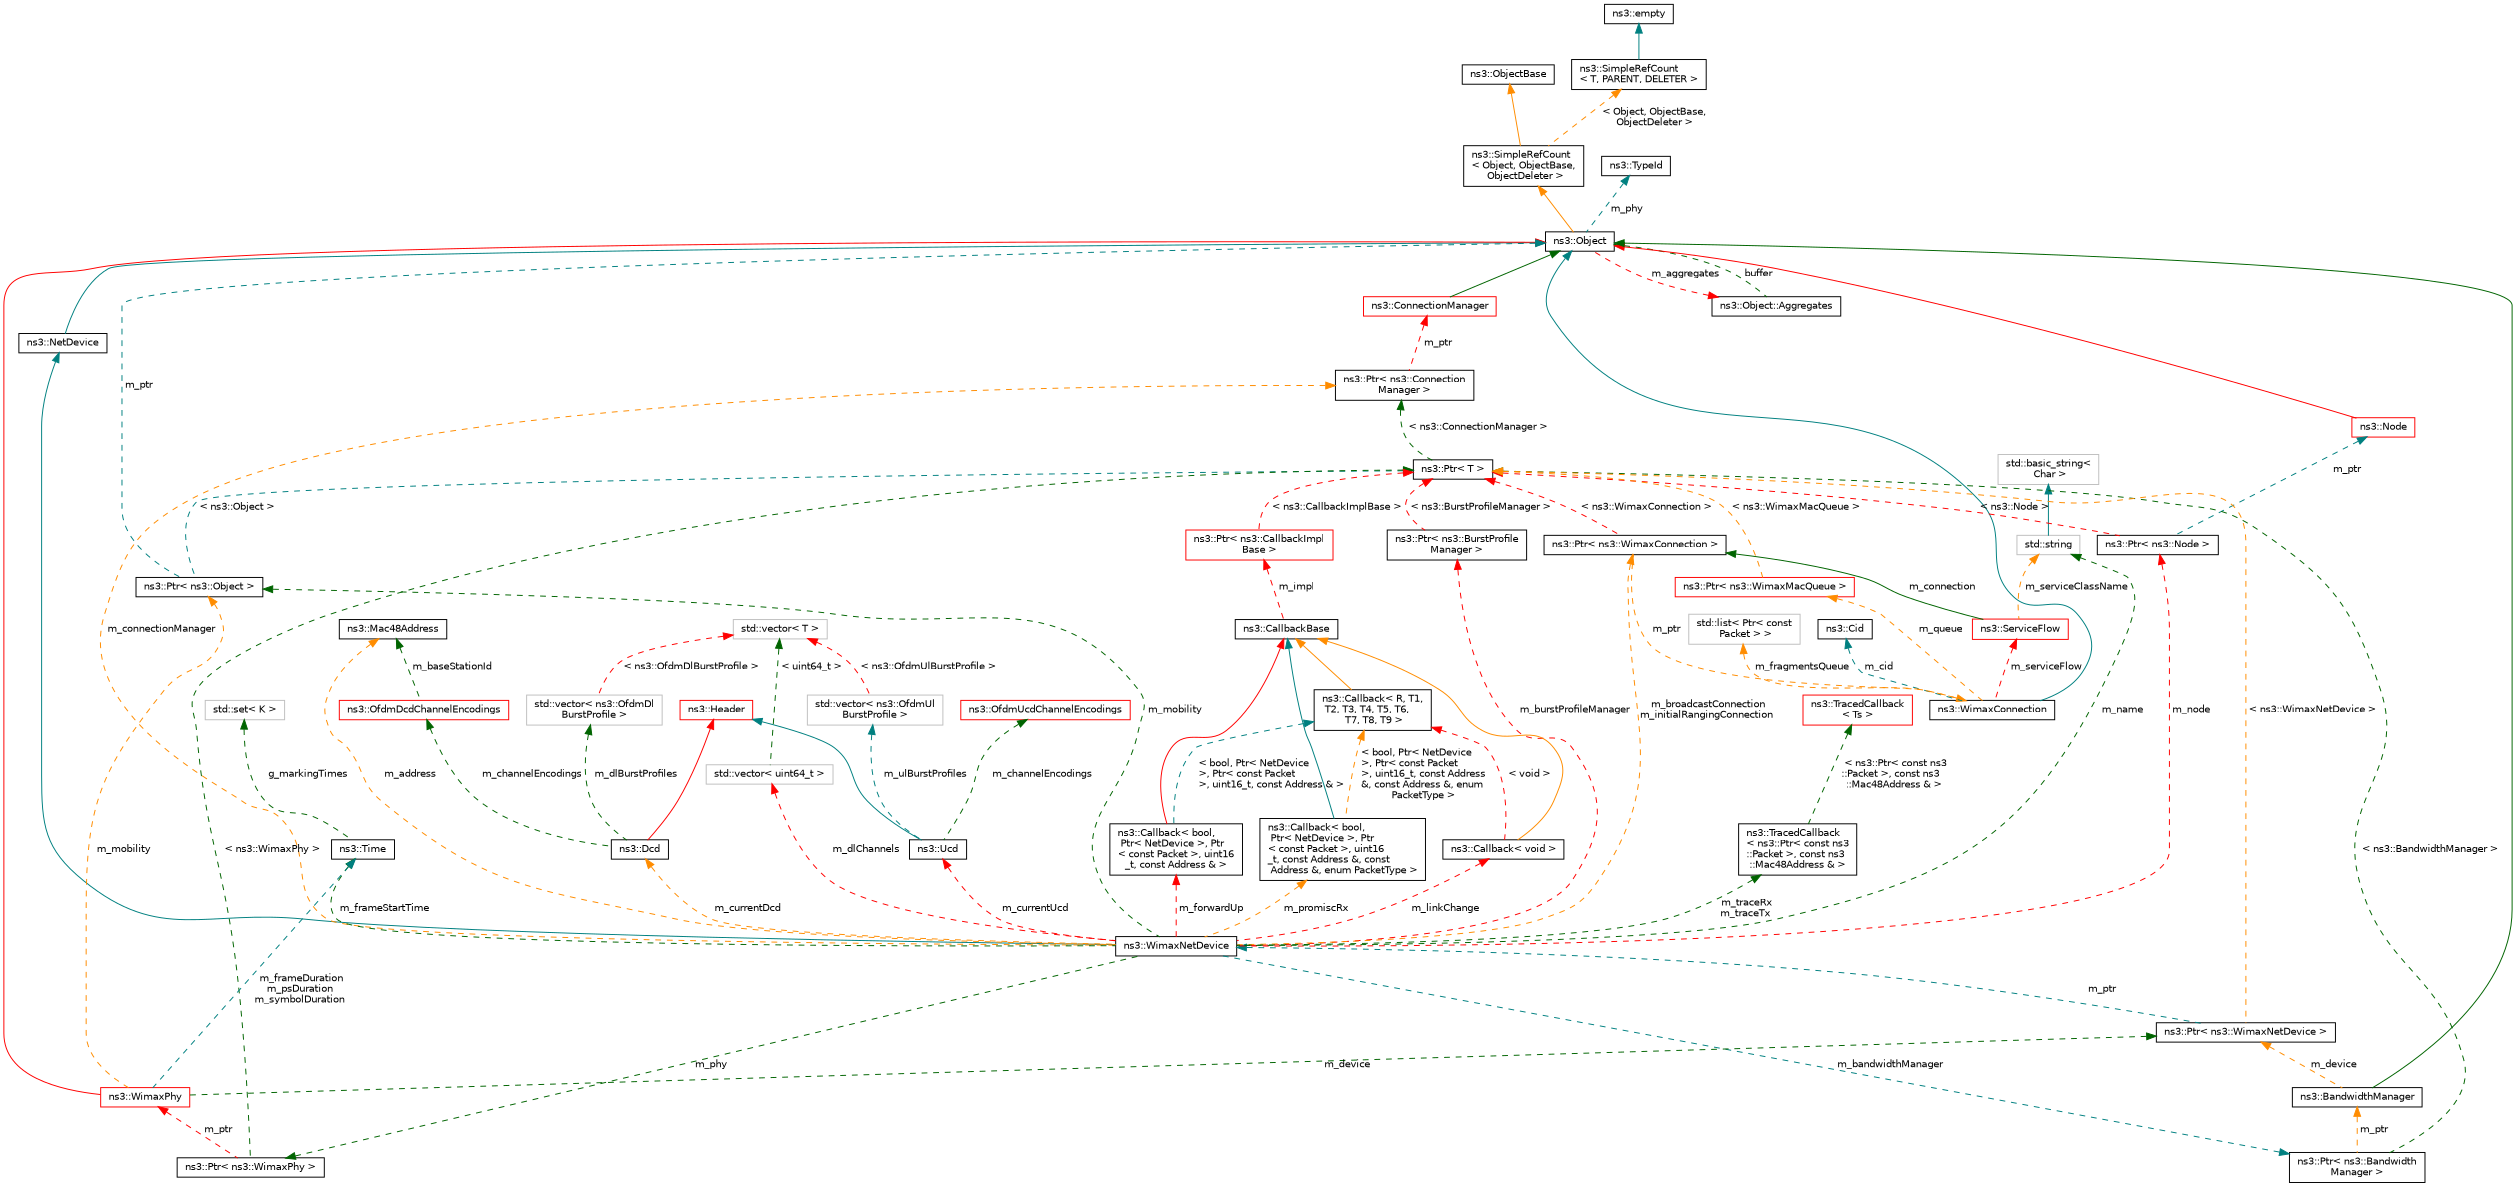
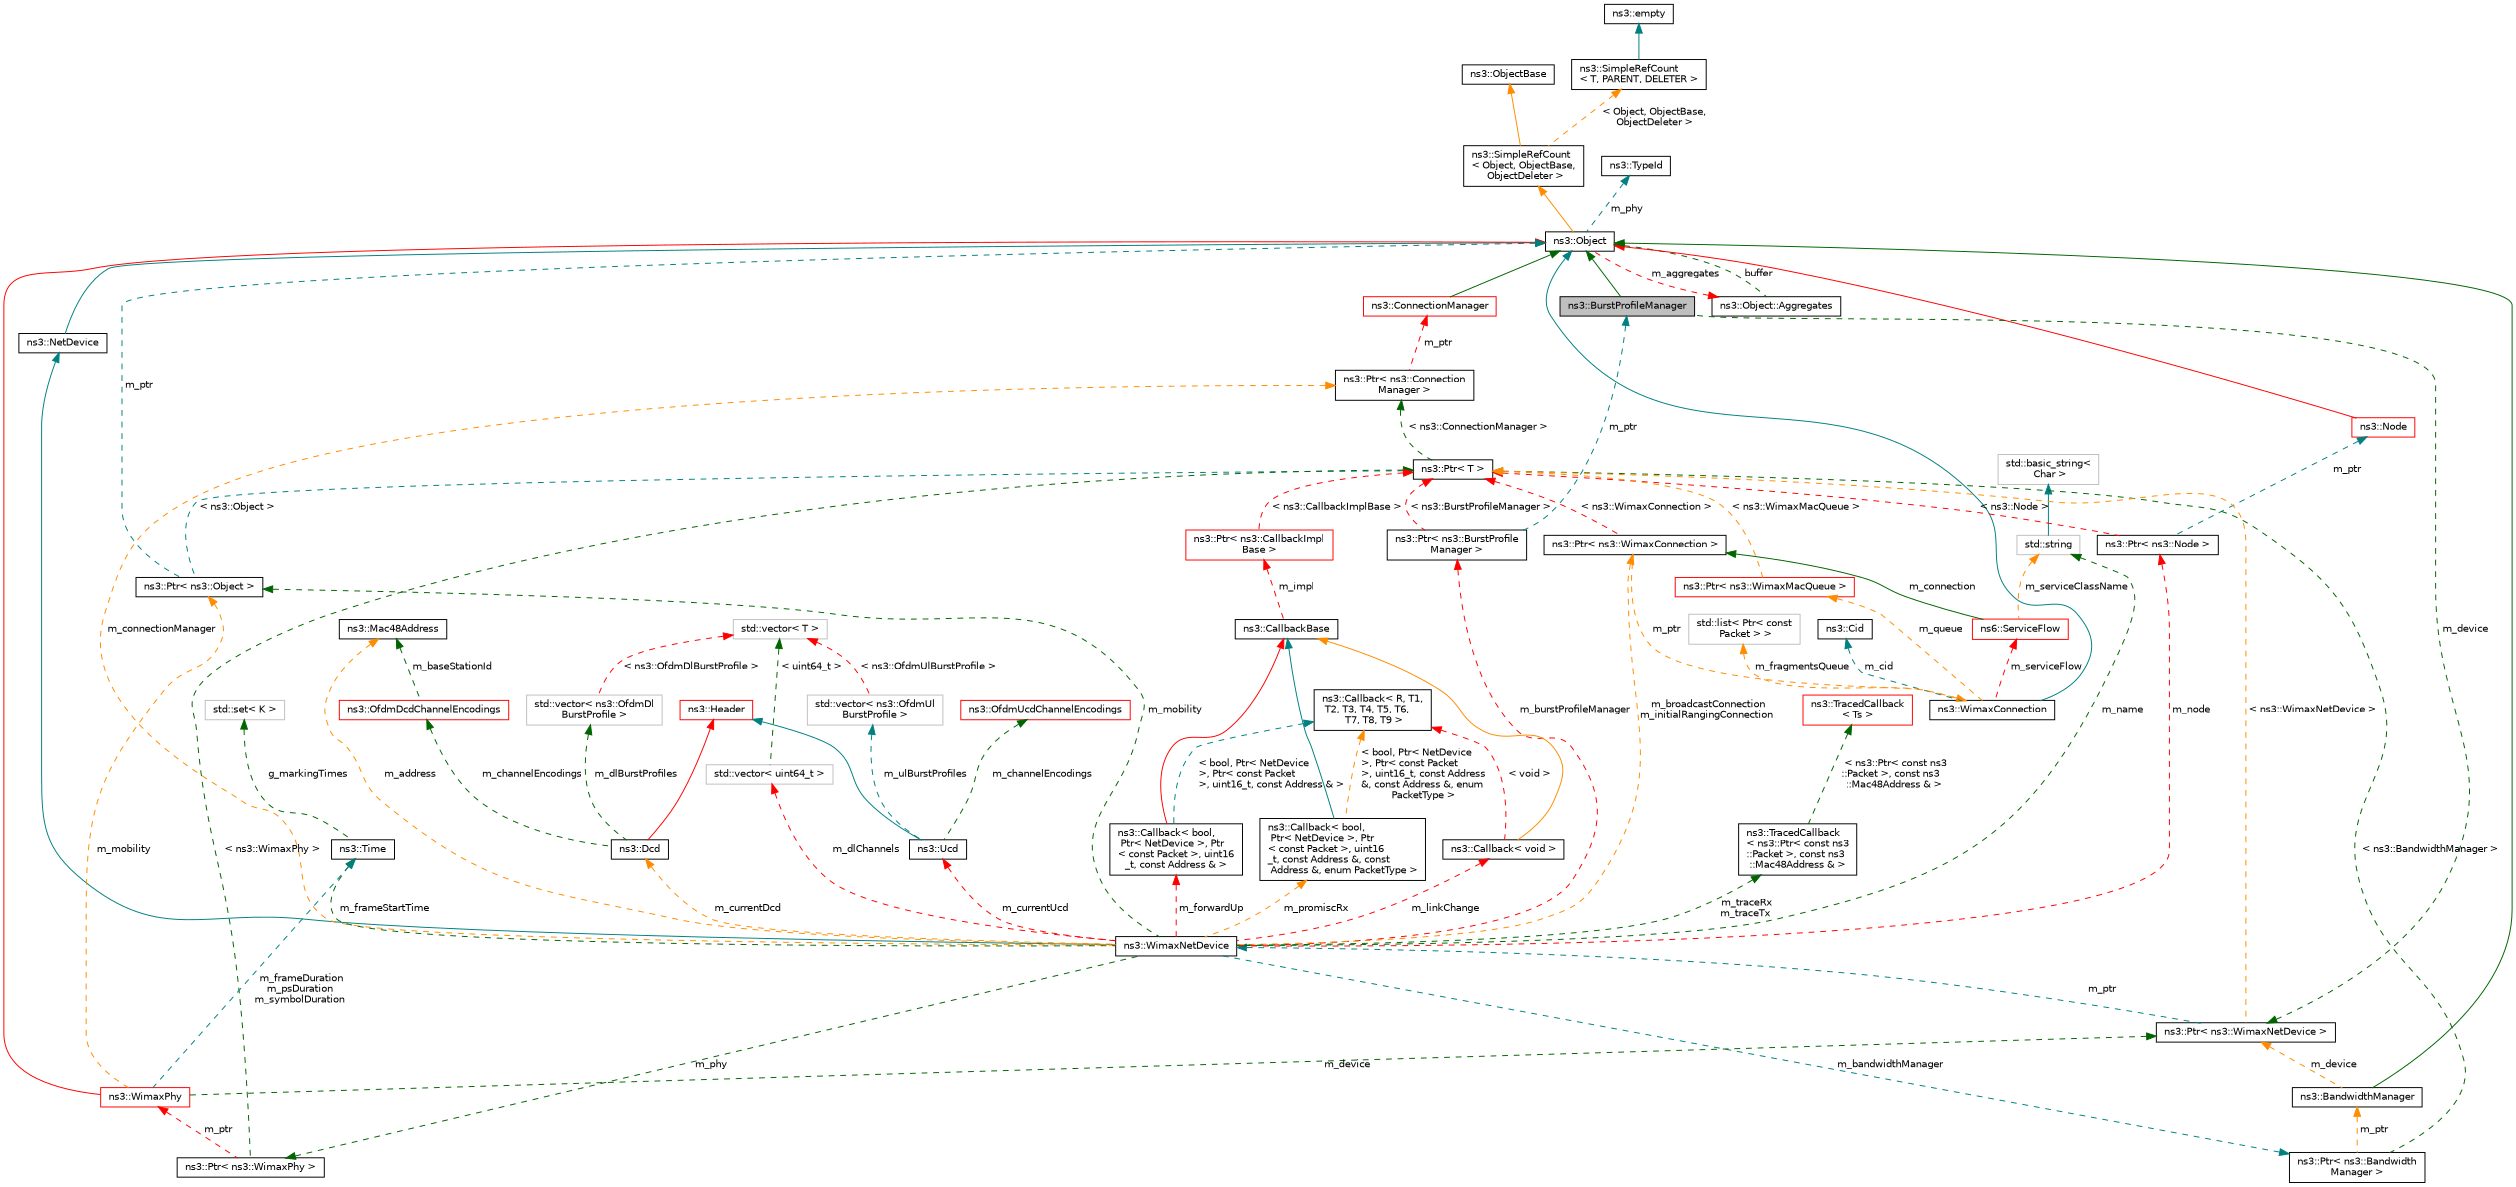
node "ns3::BurstProfileManager": added
node "ns3::ServiceFlow": label "ns3::ServiceFlow" -> "ns6::ServiceFlow"
edge "ns3::Callback< R, T1, T2, T3, T4, T5, T6, T7, T8, T9 >" -> "ns3::CallbackBase": removed
